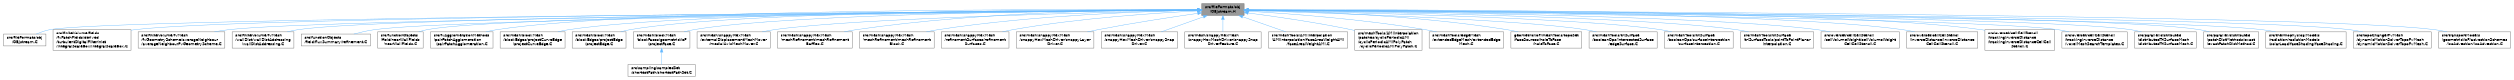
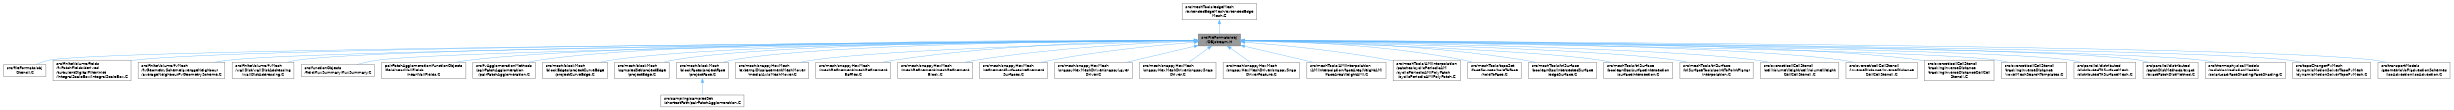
edge "src/meshTools/edgeMesh /extendedEdgeMesh/extendedEdge Mesh.C" -> "src/fileFormats/obj /OBJstream.H": reversed
node "src/fileFormats/obj /OBJstream.C": label "src/fileFormats/obj /OBJstream.C" -> "src/fileFormats/obj /Stencil.C"
node "src/functionObjects /field/fluxSummary/refinement.C": label "src/functionObjects /field/fluxSummary/refinement.C" -> "src/functionObjects /field/fluxSummary/fluxSummary.C"
node "src/functionObjects /field/nearWallFields /nearWallFields.C": label "src/functionObjects /field/nearWallFields /nearWallFields.C" -> "pairPatchAgglomeration/functionObjects /field/nearWallFields /nearWallFields.C"
node "src/mesh/blockMesh /blockEdges/projectEdge /projectEdge.C": label "src/mesh/blockMesh /blockEdges/projectEdge /projectEdge.C" -> "src/mesh/blockMesh /sampledSet/projectEdge /projectEdge.C"
node "src/mesh/blockMesh /blockFaces/geometricVoF /projectFace.C": label "src/mesh/blockMesh /blockFaces/geometricVoF /projectFace.C" -> "src/mesh/blockMesh /blockFaces/projectFace /projectFace.C"
node "geometricVoF/meshTools/topoSet /faceSources/holeToFace /holeToFace.C": label "geometricVoF/meshTools/topoSet /faceSources/holeToFace /holeToFace.C" -> "src/meshTools/topoSet /faceSources/holeToFace /holeToFace.C"
node "src/sampling/sampledSet /shortestPath/shortestPathSet.C": label "src/sampling/sampledSet /shortestPath/shortestPathSet.C" -> "src/sampling/sampledSet /shortestPath/pairPatchAgglomeration.C"
